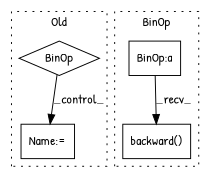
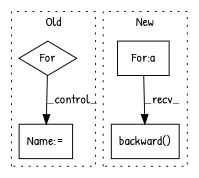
cluster "BinOp": label "BinOp" -> "New"
node "BinOp": label "BinOp" -> "For"
node "BinOp:a": label "BinOp:a" -> "For:a"
